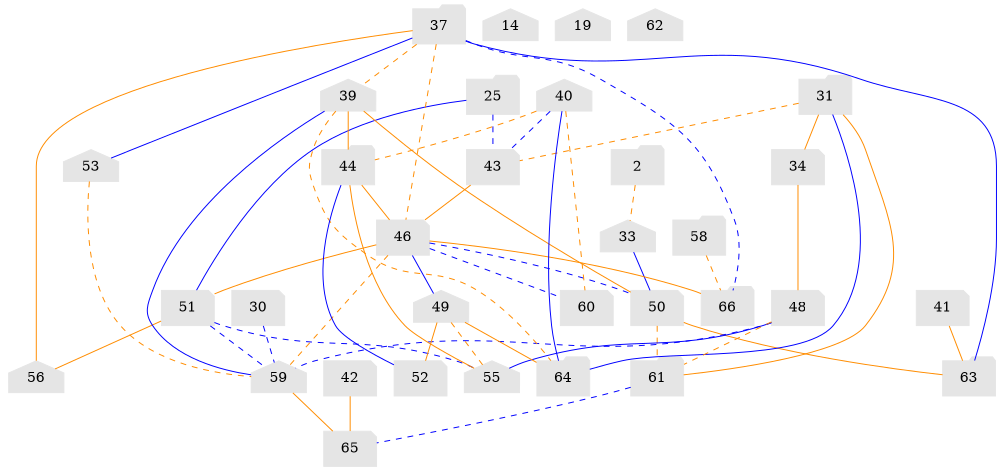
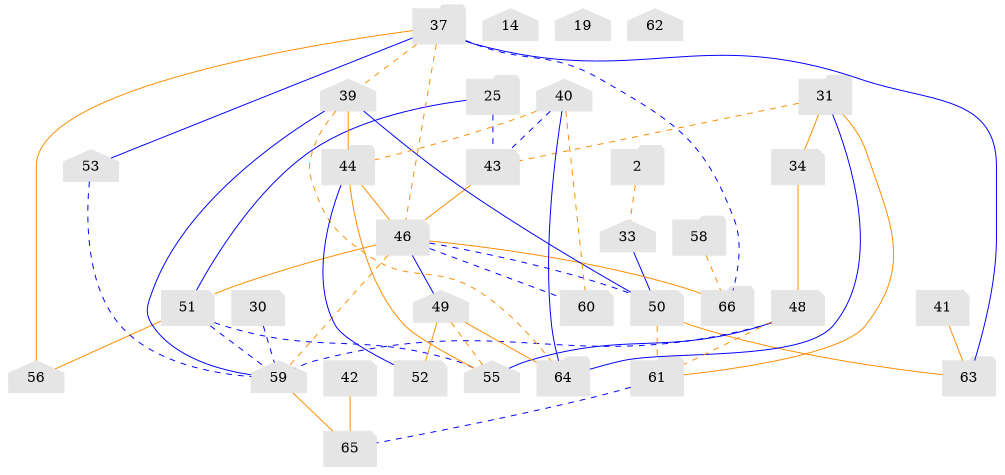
edge "39" -- "50": color darkorange -> blue
edge "53" -- "59": color darkorange -> blue
